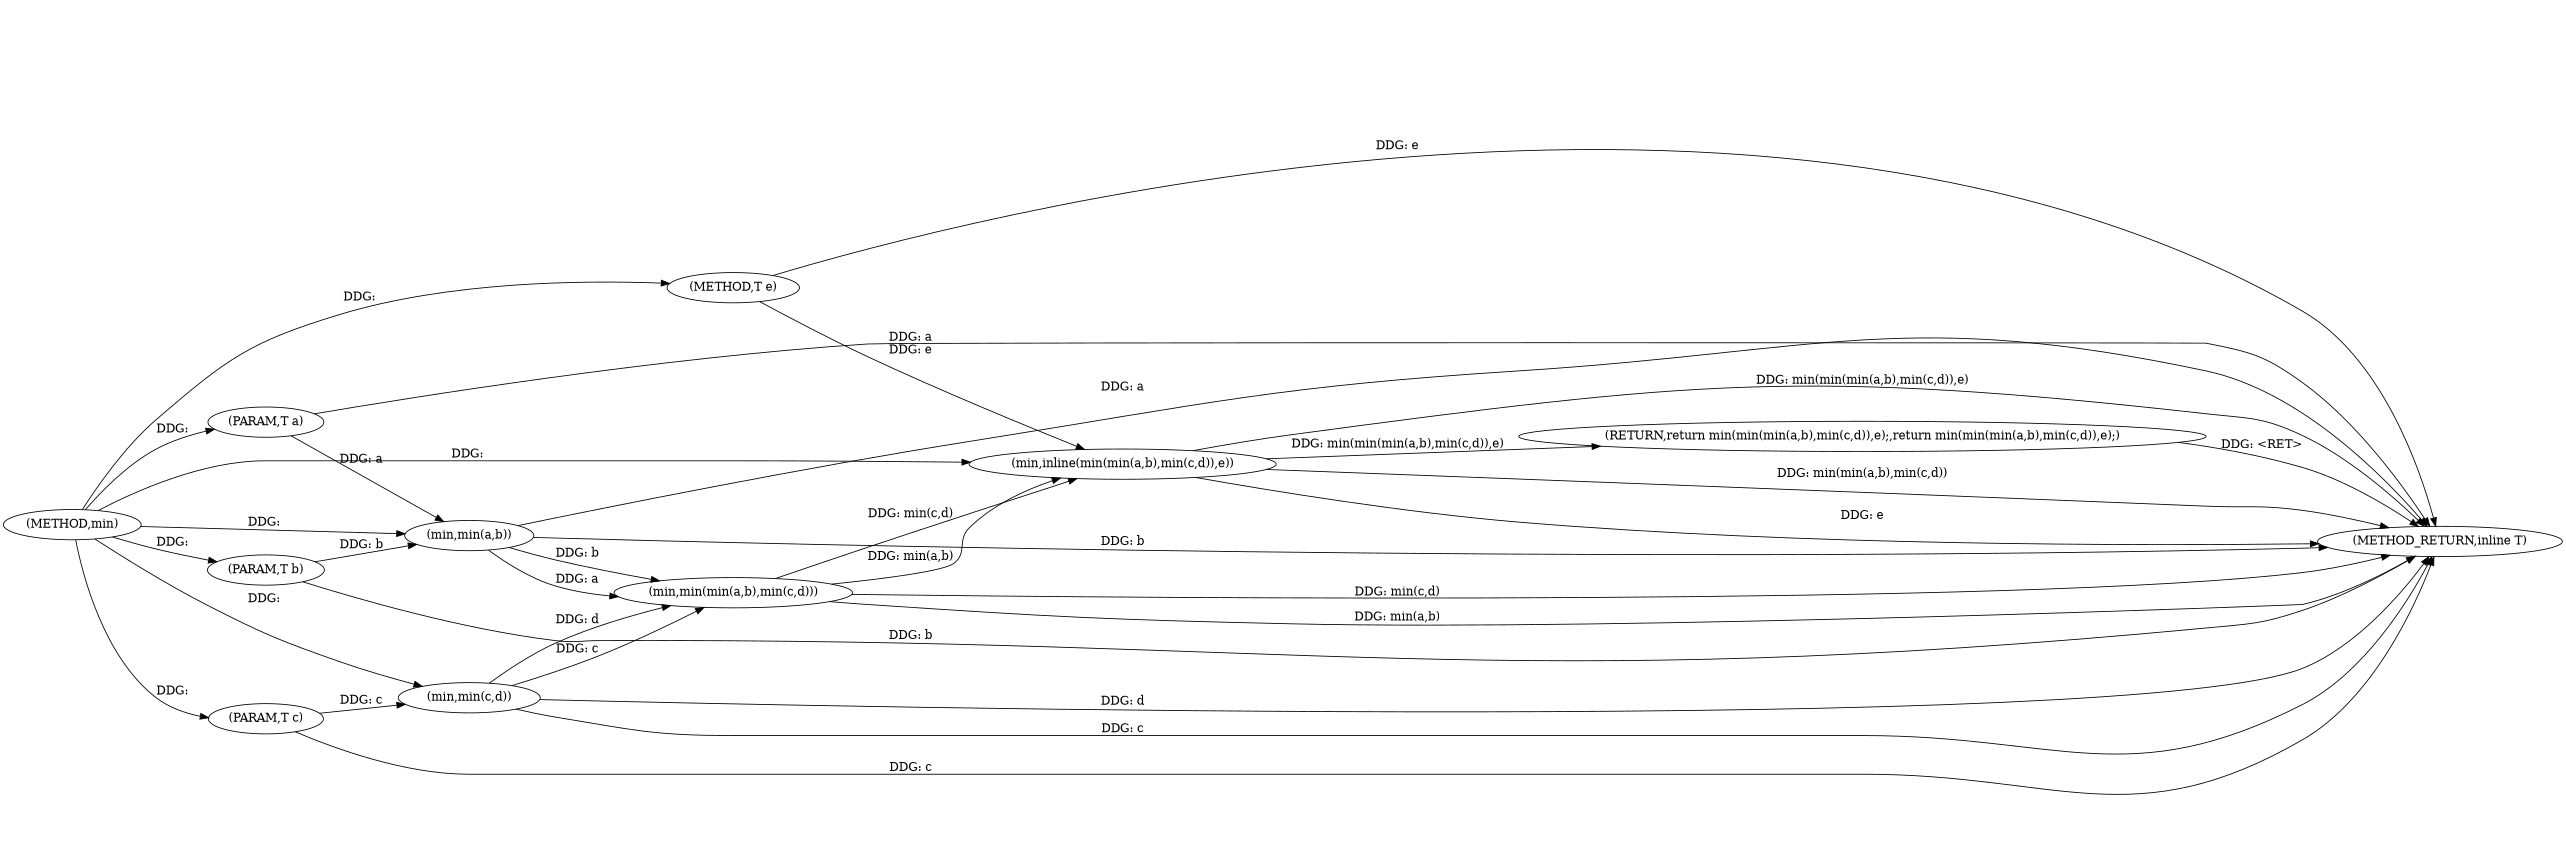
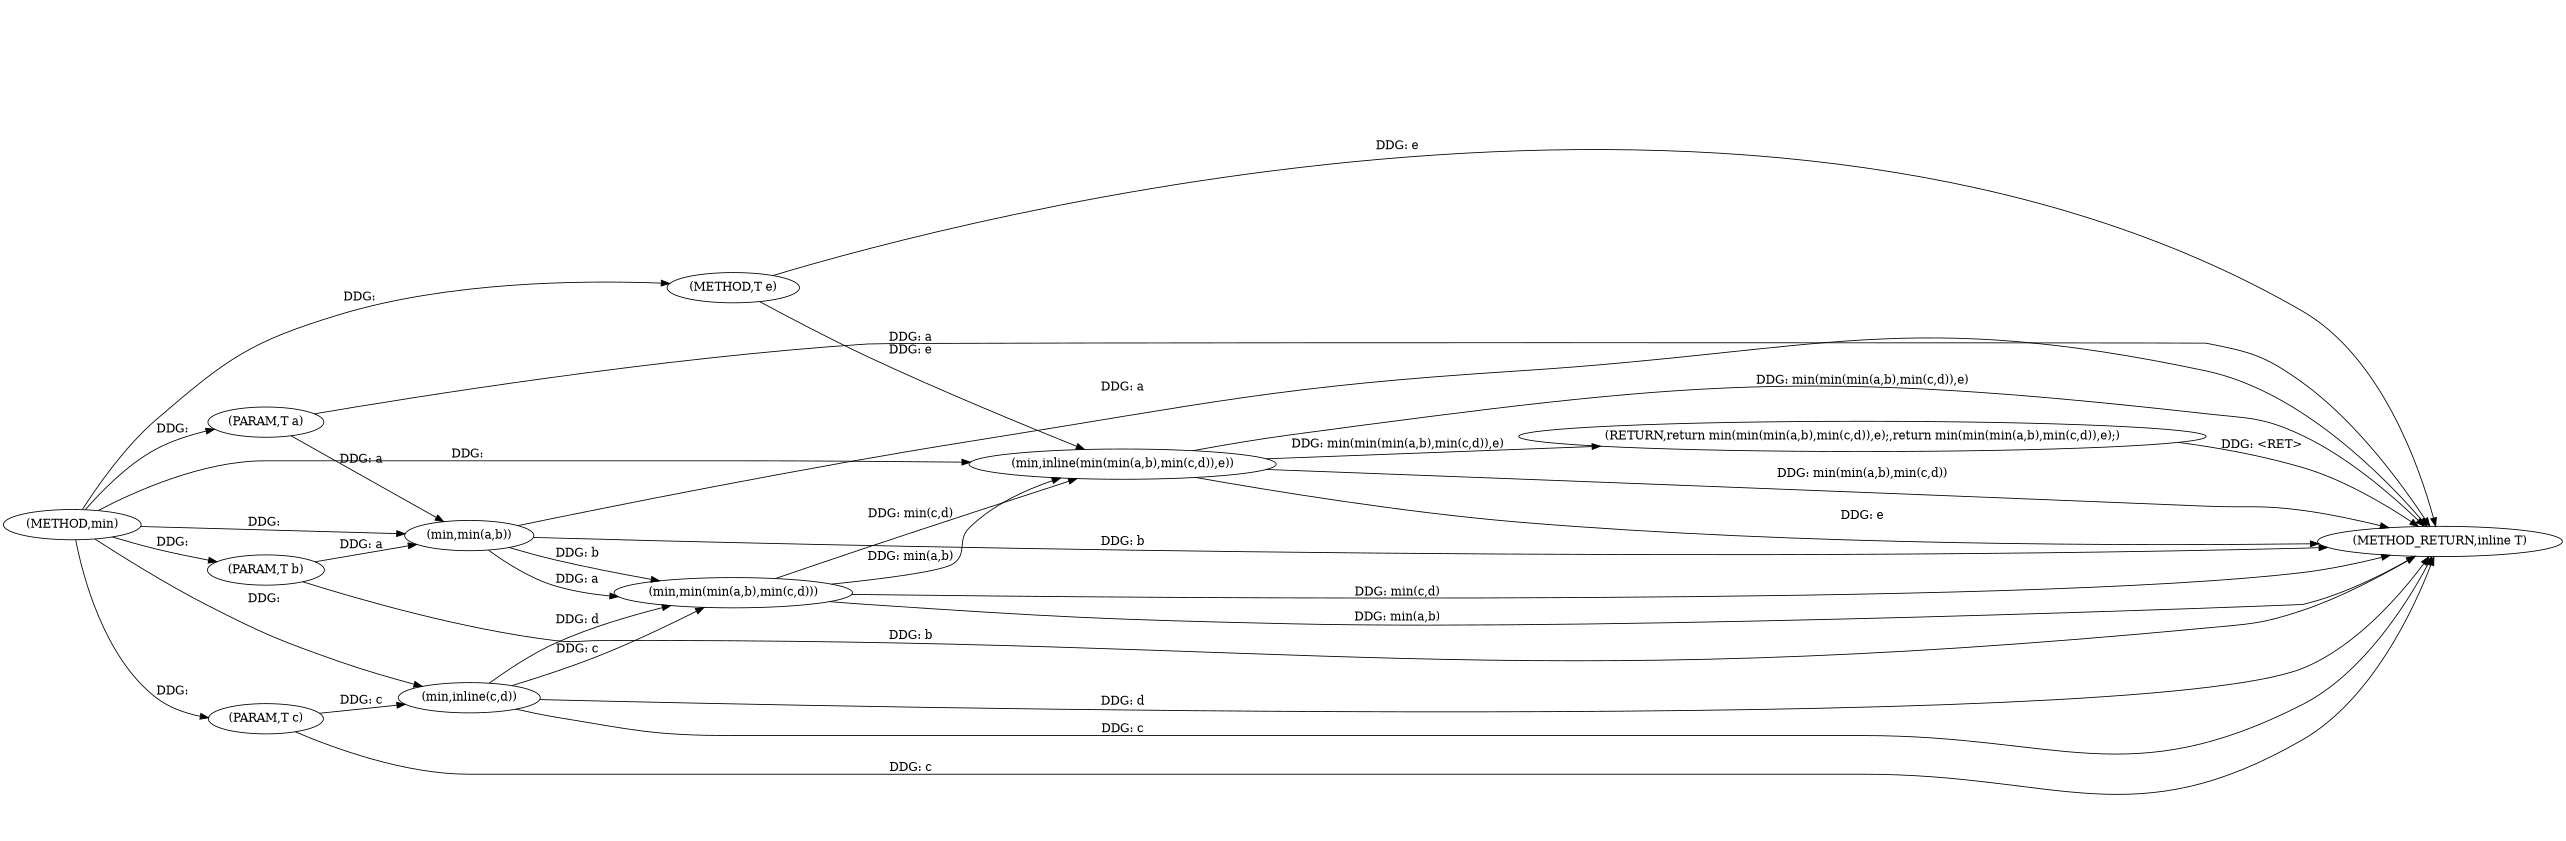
edge "(PARAM,T b)" -> "(min,min(a,b))": label "DDG: b" -> "DDG: a"
node "(min,min(c,d))": label "(min,min(c,d))" -> "(min,inline(c,d))"
